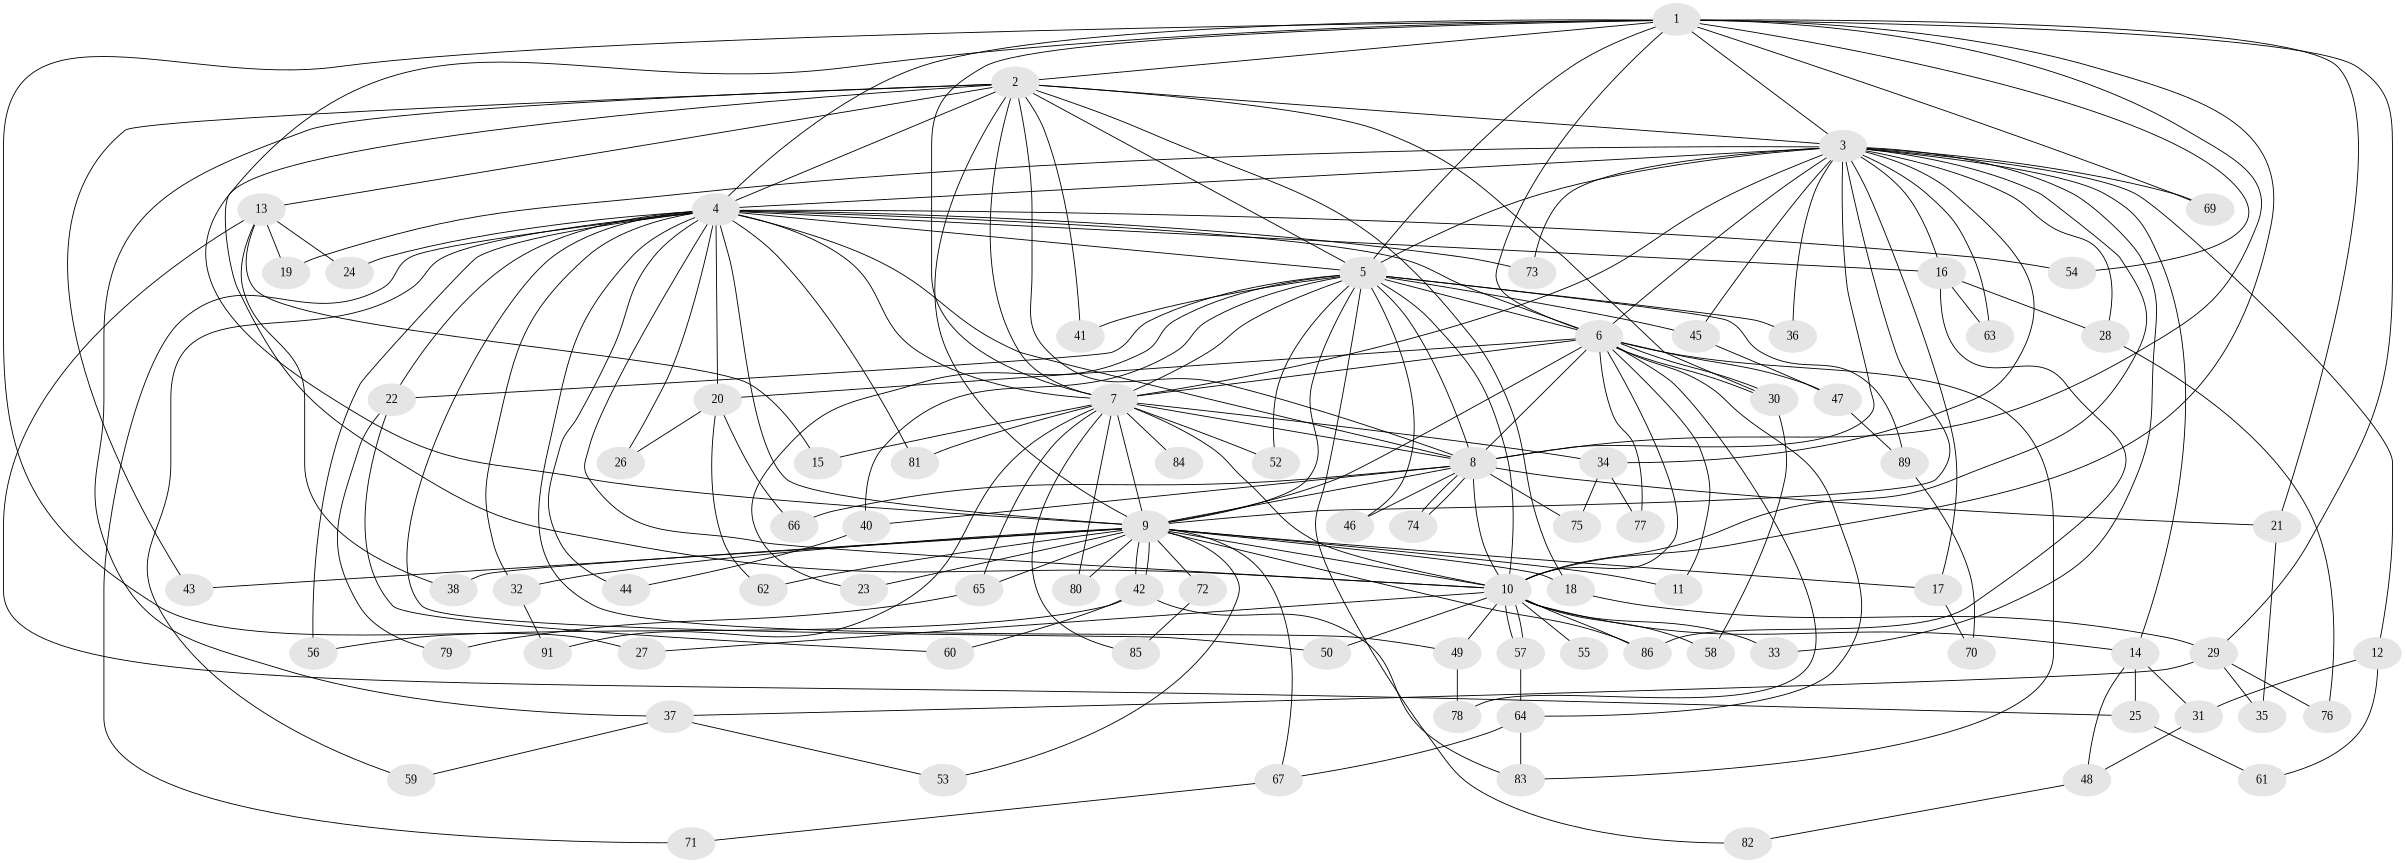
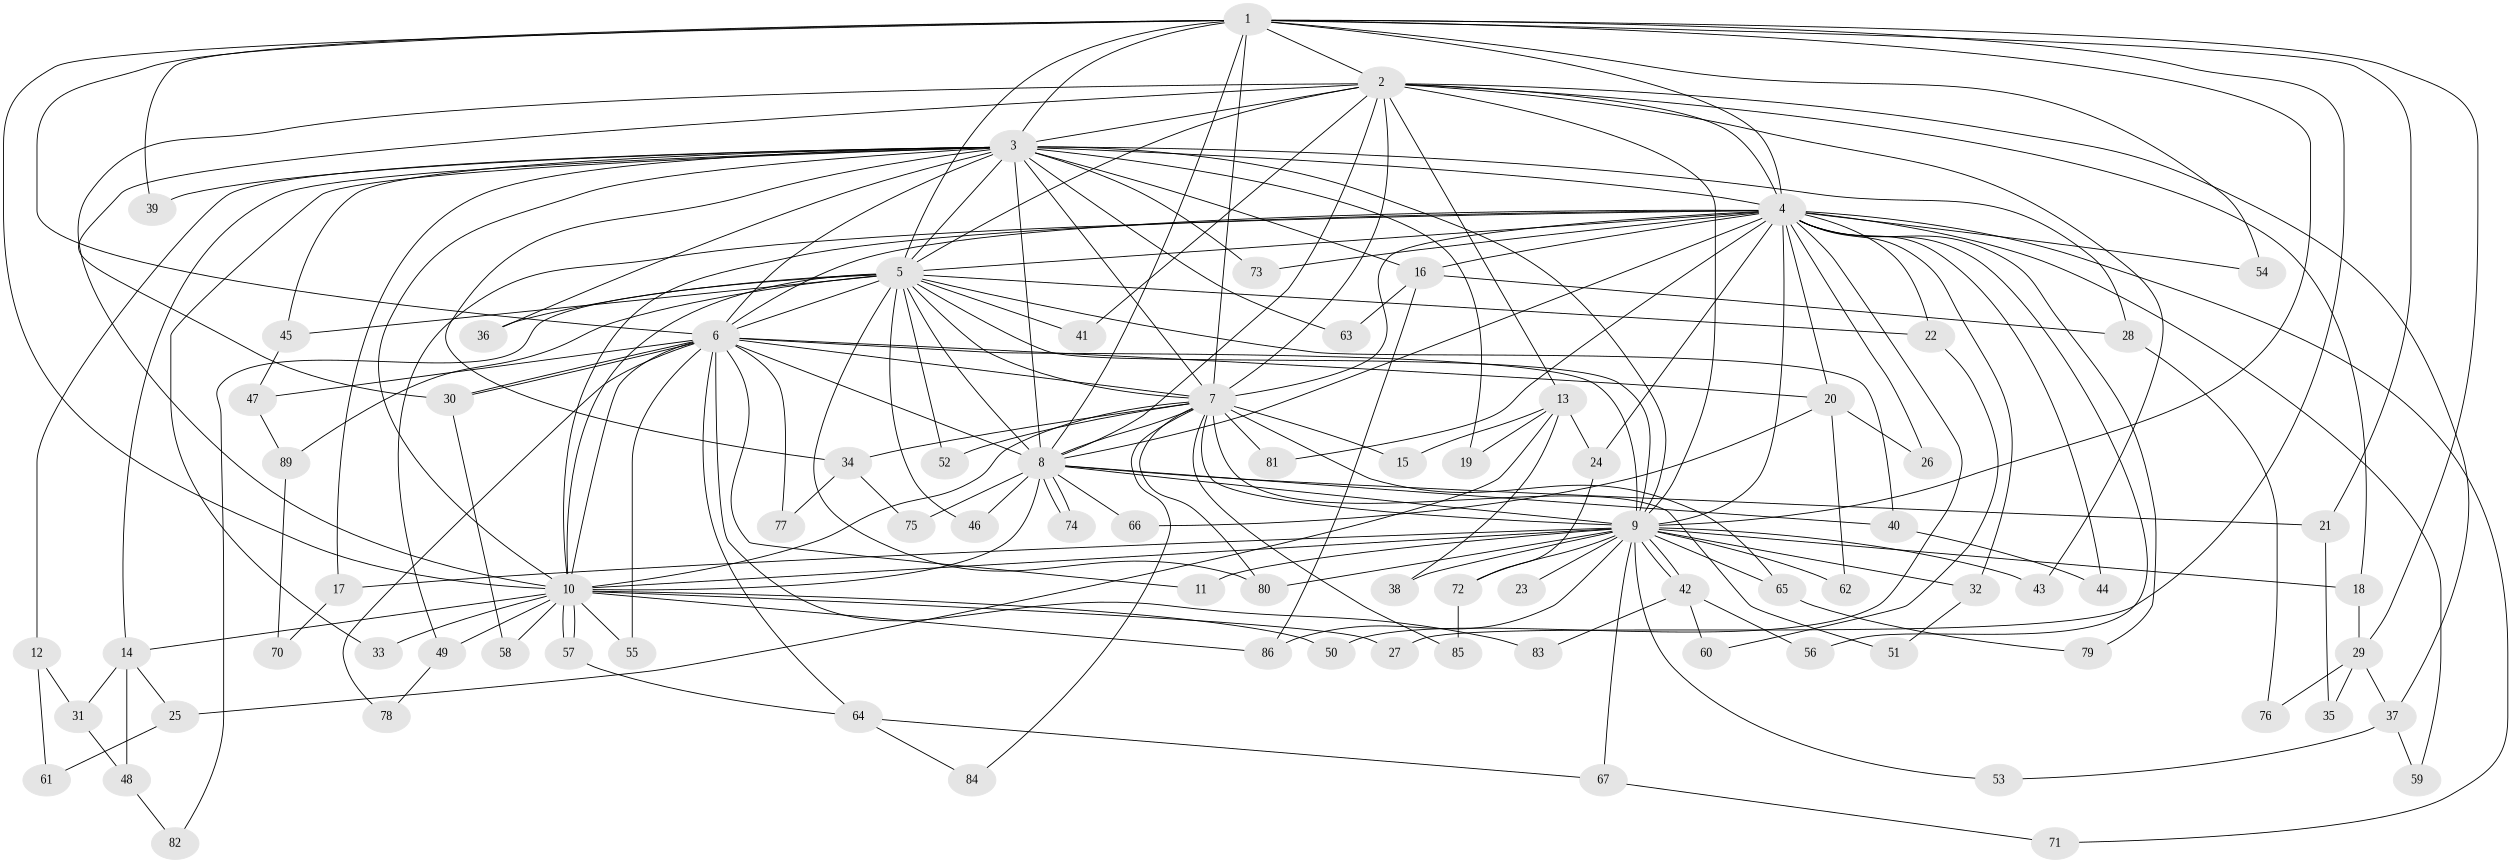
node "69": label "69" -> "39"
edge "5" -- "23": now "5" -- "80"
edge "6" -- "55": added
edge "22" -- "79": now "4" -- "79"
edge "24" -- "72": added
node "91": label "91" -> "51"
edge "64" -- "83": now "64" -- "84"
